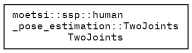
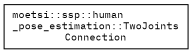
node "moetsi::ssp::human _pose_estimation::TwoJoints TwoJoints": label "moetsi::ssp::human _pose_estimation::TwoJoints TwoJoints" -> "moetsi::ssp::human _pose_estimation::TwoJoints Connection"
